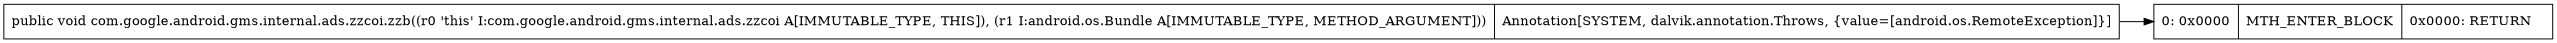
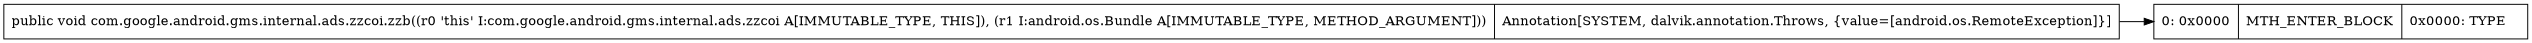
node "0: 0x0000": text "0x0000: RETURN" -> "0x0000: TYPE"
